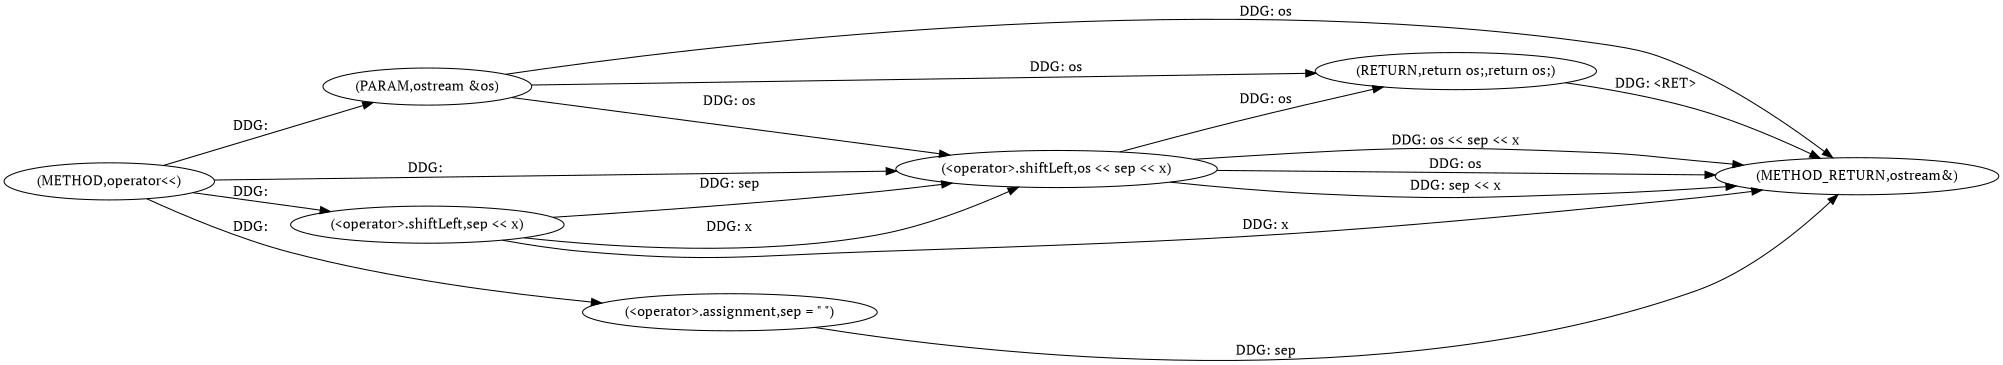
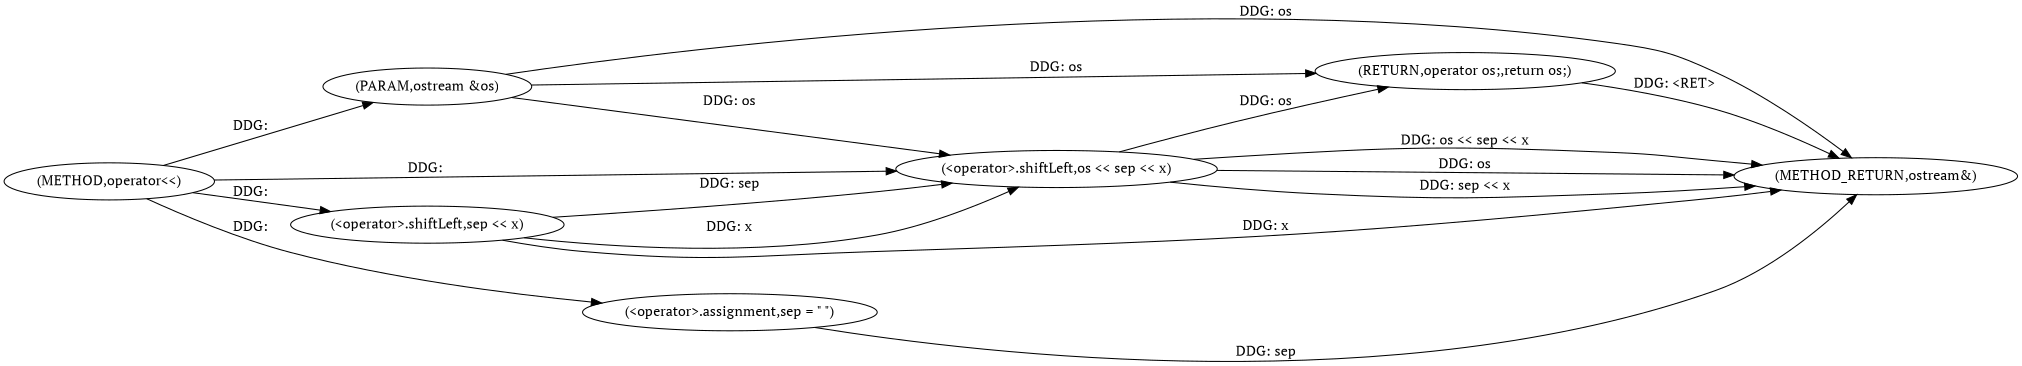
node "(RETURN,return os;,return os;)": label "(RETURN,return os;,return os;)" -> "(RETURN,operator os;,return os;)"
